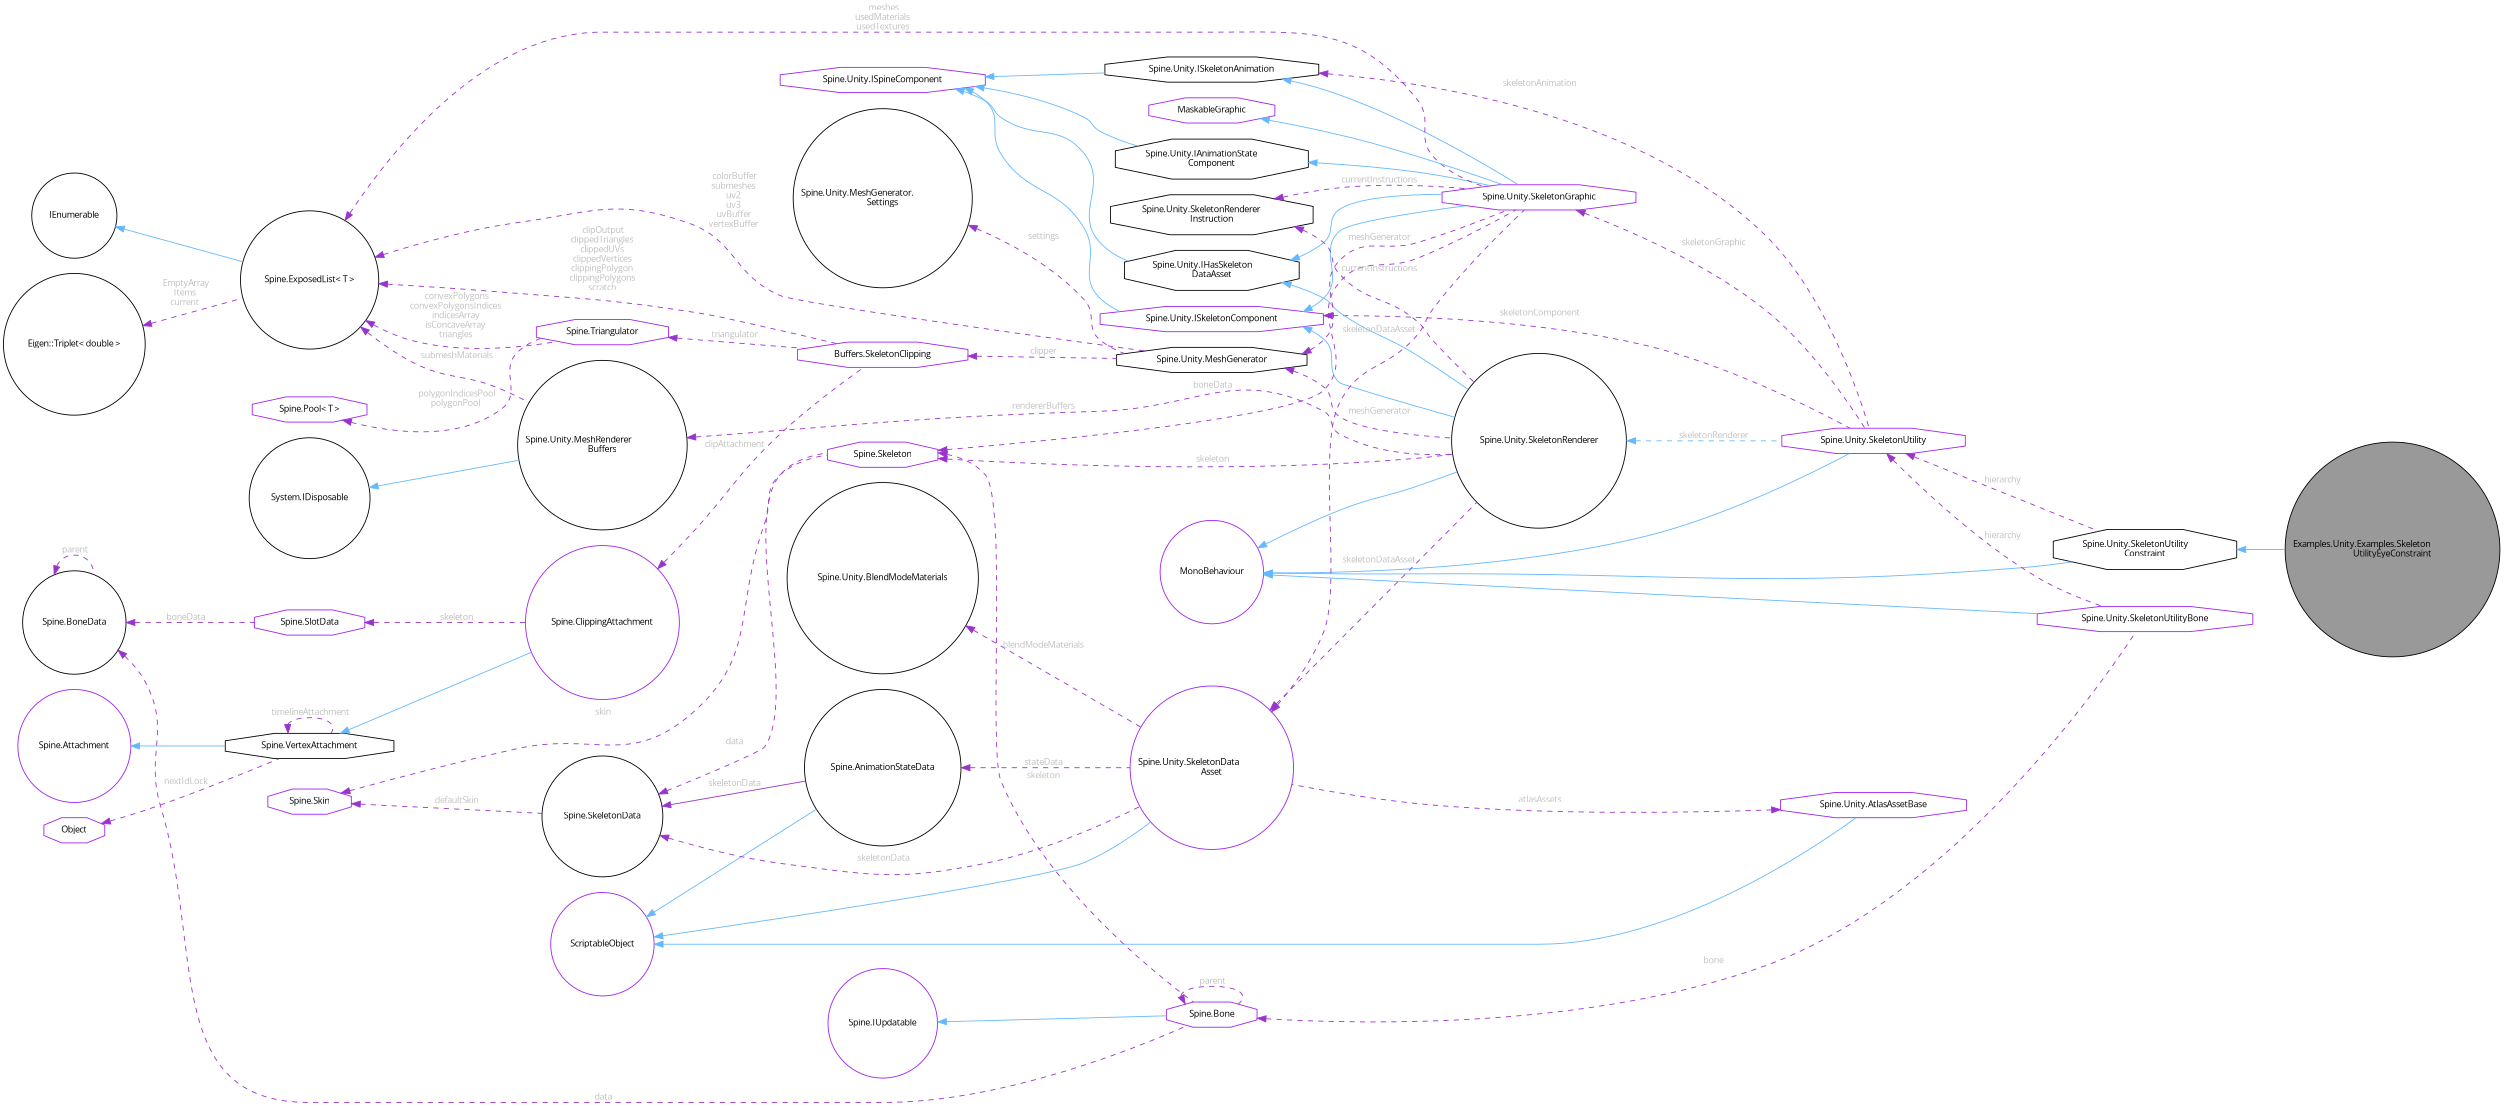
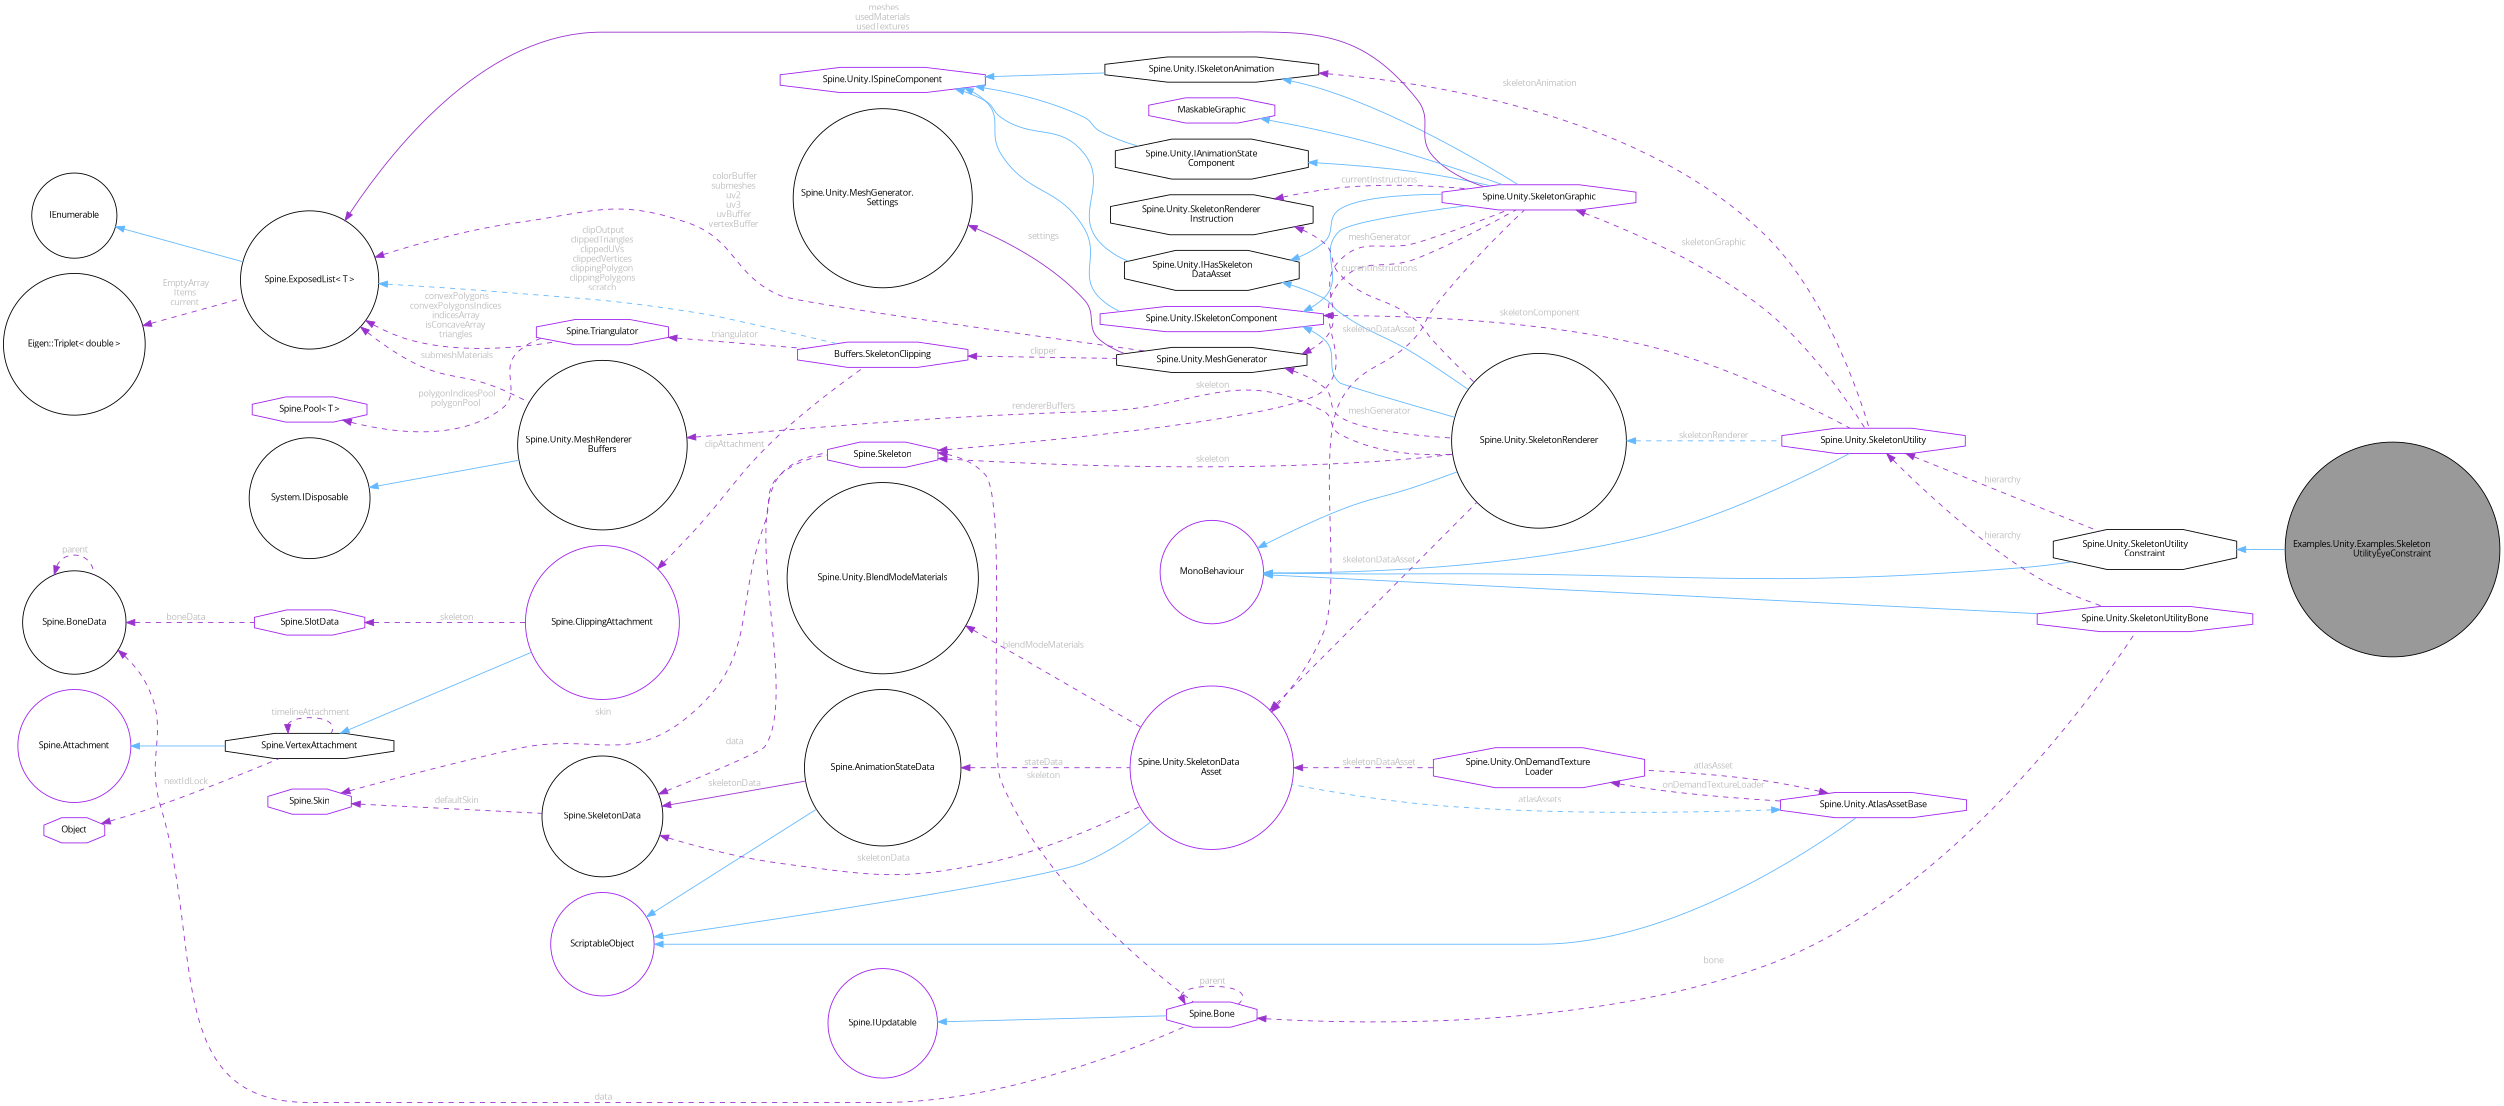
edge "Spine.Unity.SkeletonGraphic" -> "Spine.ExposedList< T >": style dashed -> solid
edge "Spine.Unity.MeshGenerator" -> "Spine.Unity.MeshGenerator. Settings": style dashed -> solid
edge "Buffers.SkeletonClipping" -> "Spine.ExposedList< T >": color darkorchid3 -> steelblue1
edge "Spine.Unity.SkeletonGraphic" -> "Spine.Skeleton": label " boneData" -> " skeleton"
node "Spine.Unity.OnDemandTexture Loader": added
edge "Spine.Unity.SkeletonData Asset" -> "Spine.Unity.AtlasAssetBase": color darkorchid3 -> steelblue1
